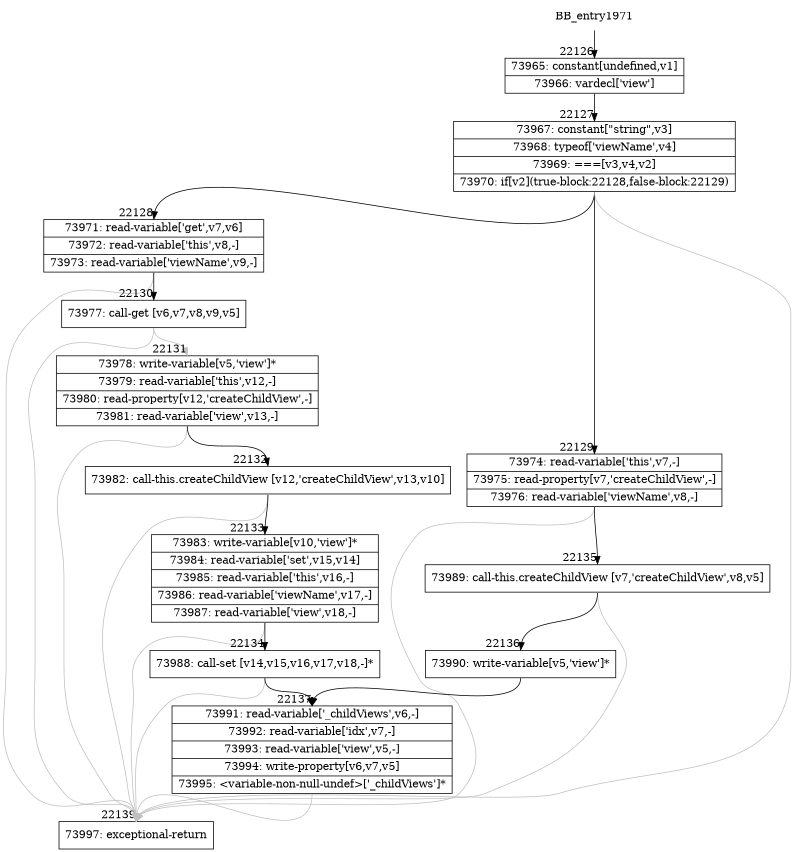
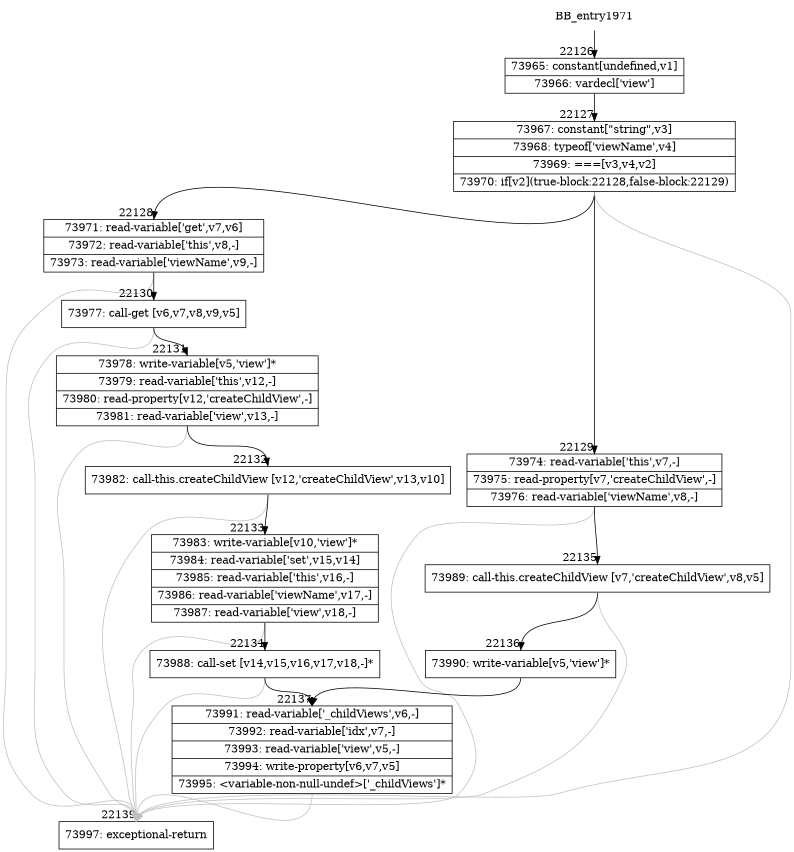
edge "73977: call-get [v6,v7,v8,v9,v5]" -> "73978: write-variable[v5,'view']*": color gray -> black
